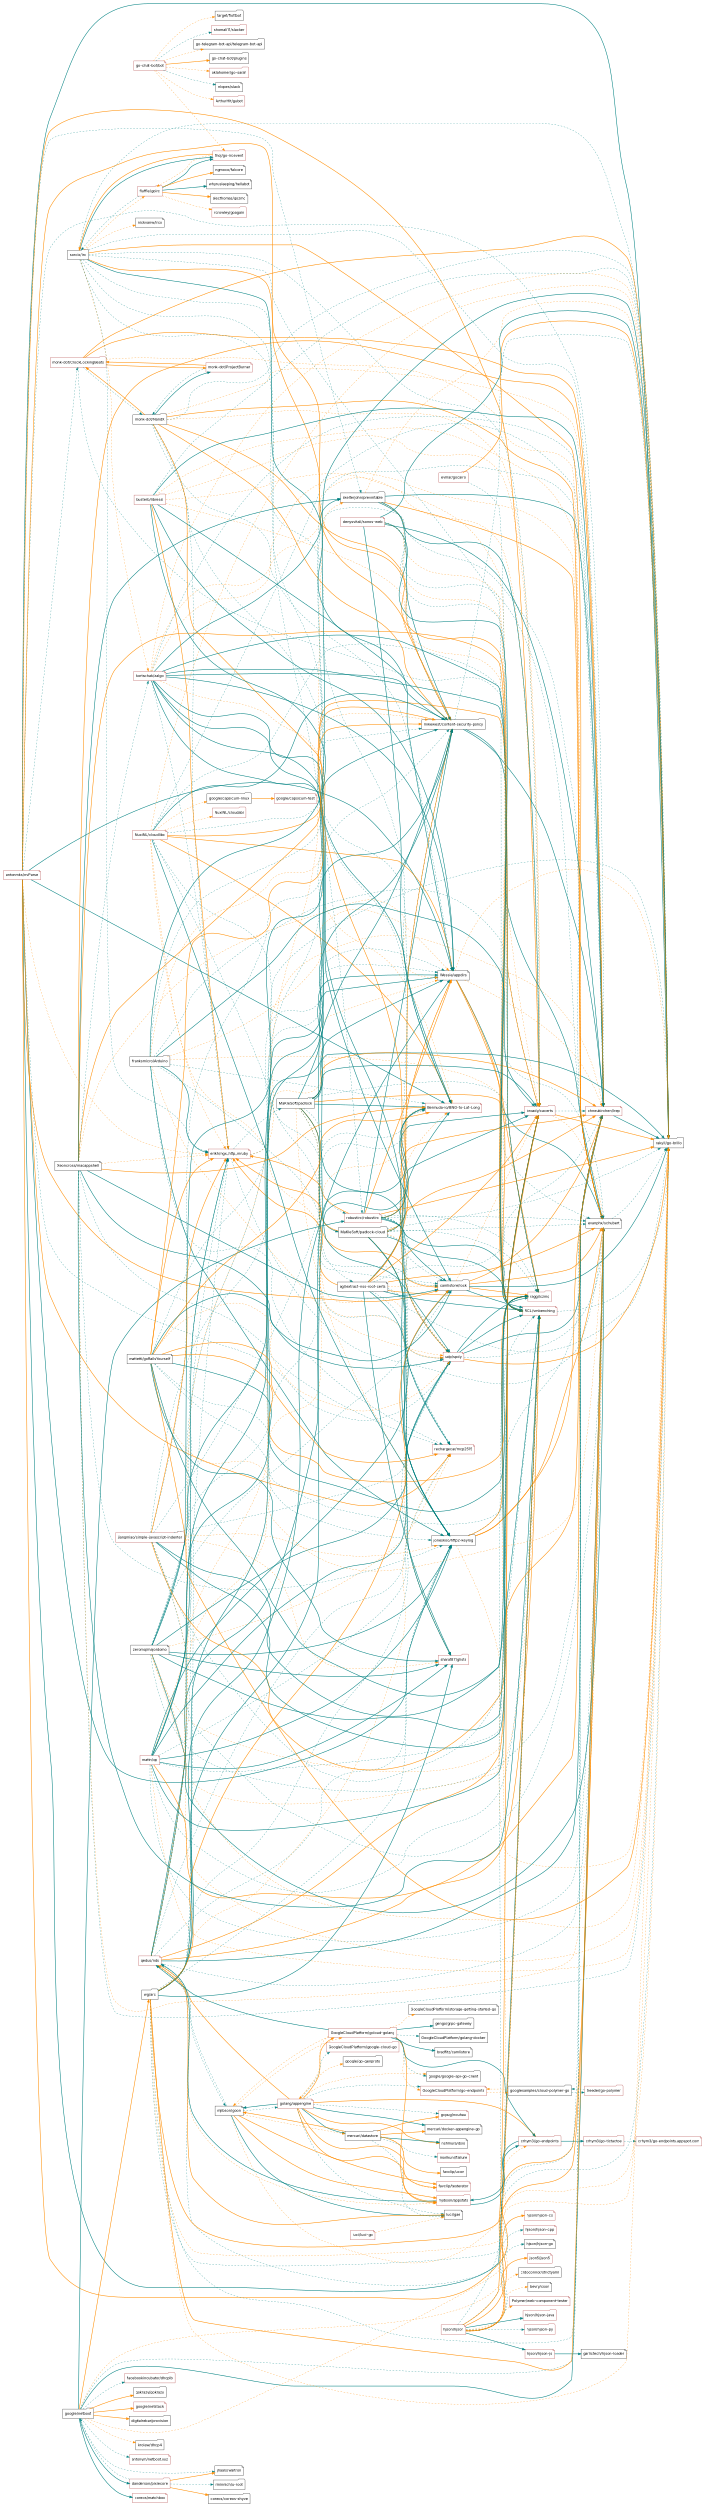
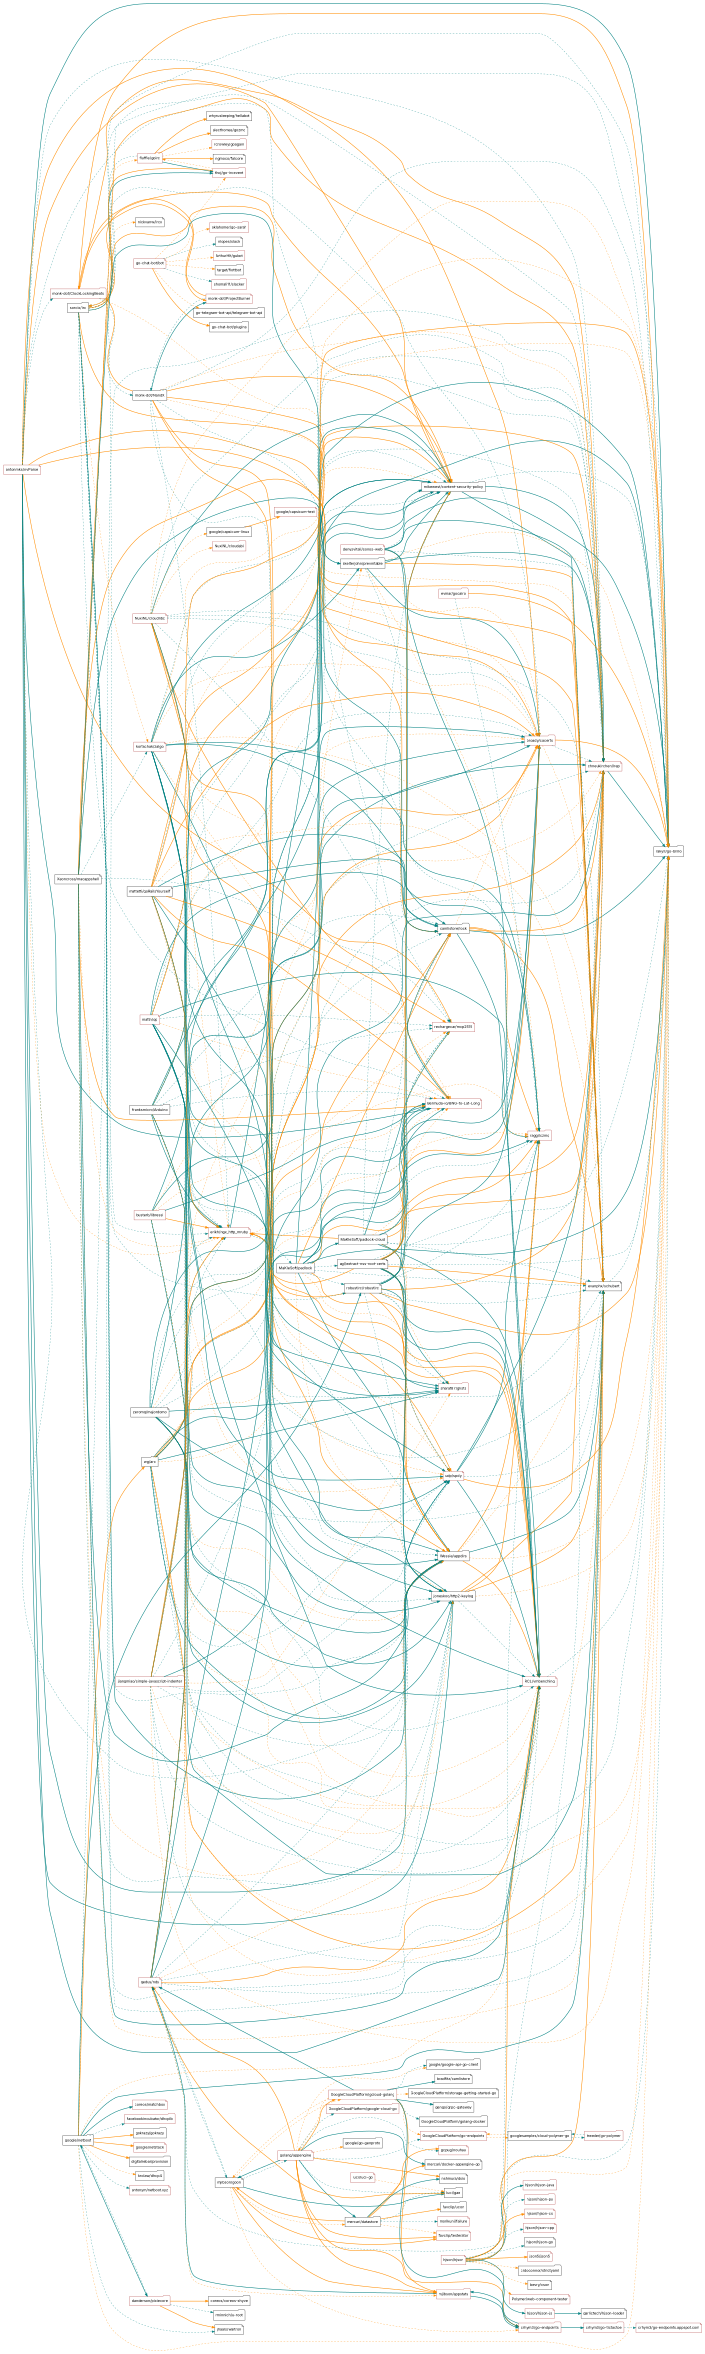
edge "fluffle/goirc" -> "whyrusleeping/hellabot": color teal -> darkorange
edge "erikh/ngx_http_mruby" -> "rakyll/go-brillo": style dashed -> bold
node "Wessie/appdirs": shape note -> folder
node "robustirc/robustirc": color brown -> black
edge "zeromq/majordomo" -> "raggi/czmq": removed
node "luci/gae": shape note -> folder
